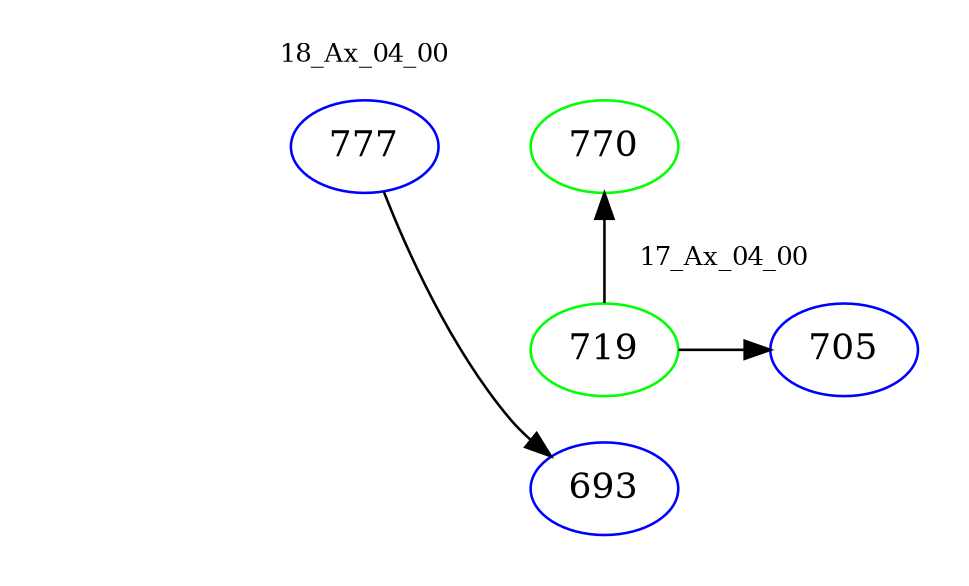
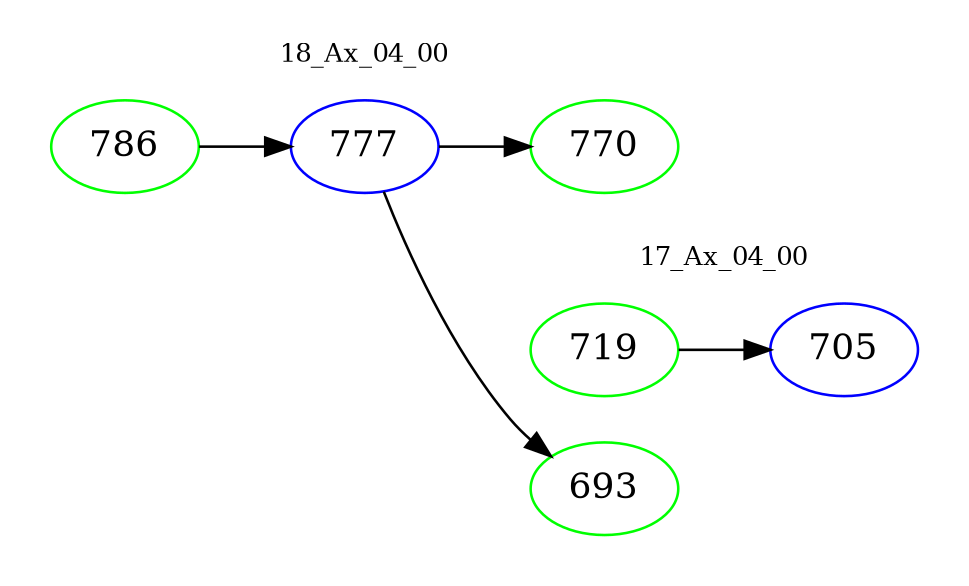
node "786": added
edge "719" -> "770": now "777" -> "770"
node "693": color blue -> green
